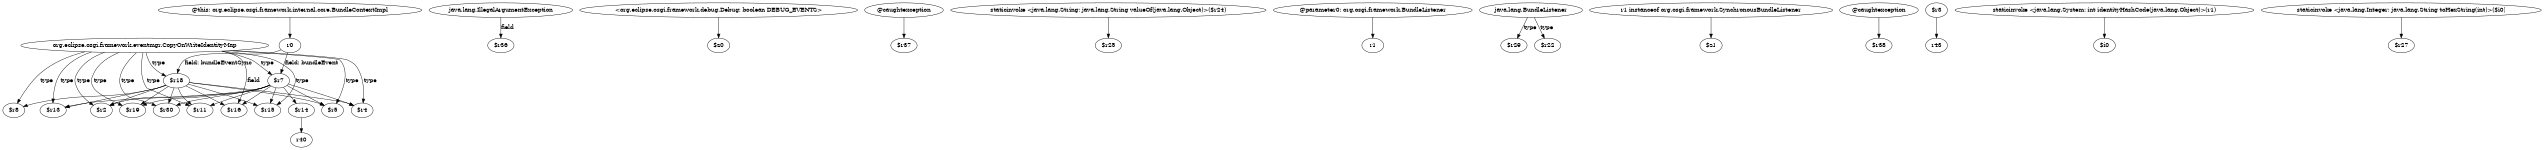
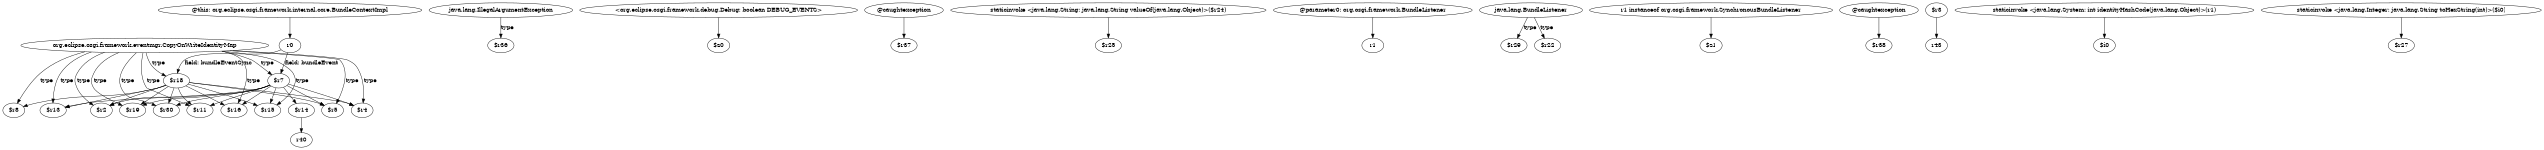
edge "java.lang.IllegalArgumentException" -> "$r36": label "field" -> "type"
edge "org.eclipse.osgi.framework.eventmgr.CopyOnWriteIdentityMap" -> "$r16": label "field" -> "type"
